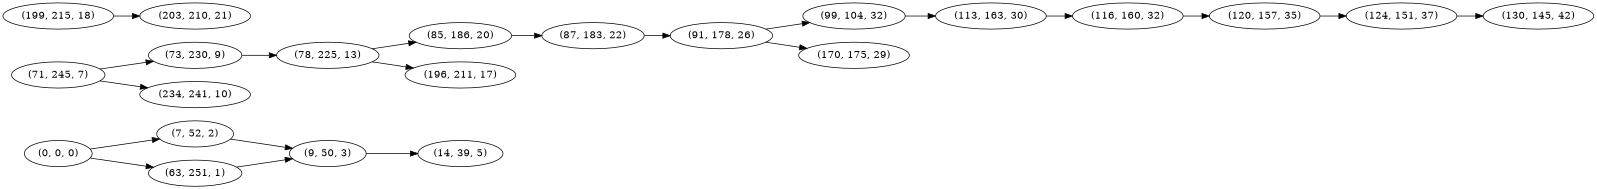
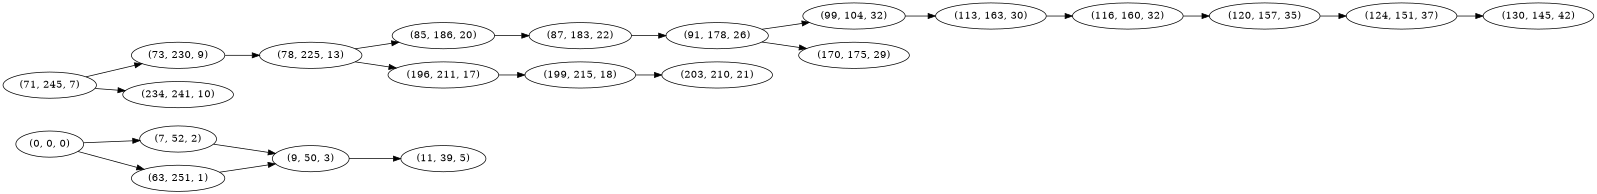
edge "(196, 211, 17)" -> "(199, 215, 18)": added
node "(14, 39, 5)": label "(14, 39, 5)" -> "(11, 39, 5)"
